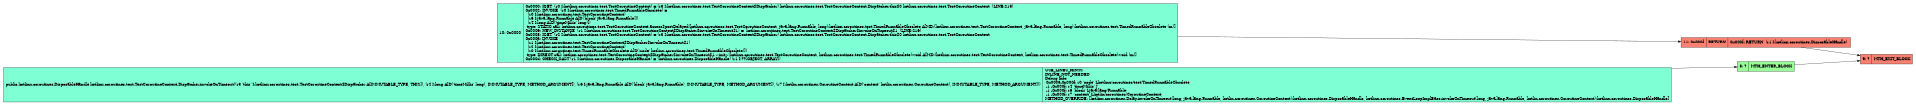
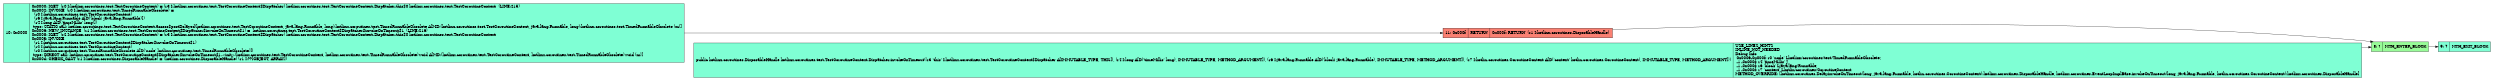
edge "11: 0x000f" -> "9: ?": now "11: 0x000f" -> "8: ?"
node "9: ?": fillcolor salmon -> aquamarine
